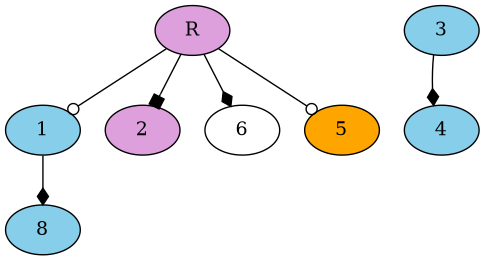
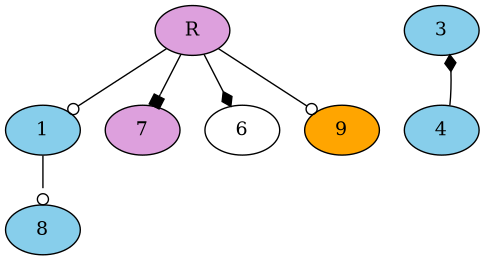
edge "3" -> "4": reversed
node "2": label "2" -> "7"
node "5": label "5" -> "9"
edge "1" -> "8": arrowhead diamond -> odot
